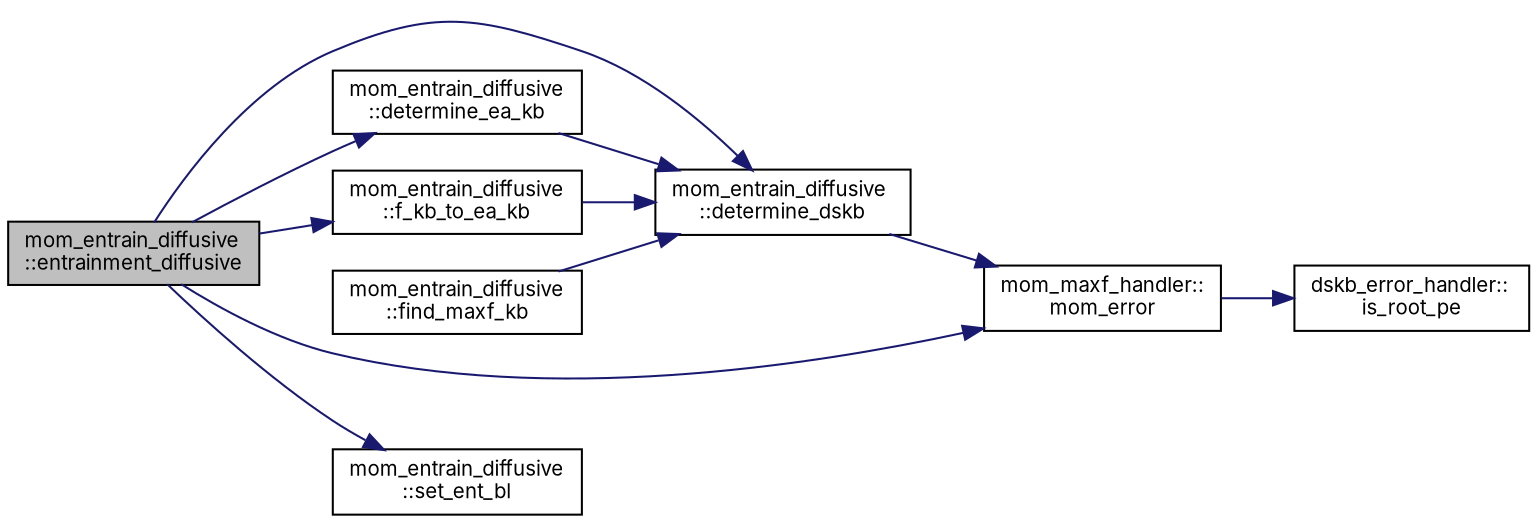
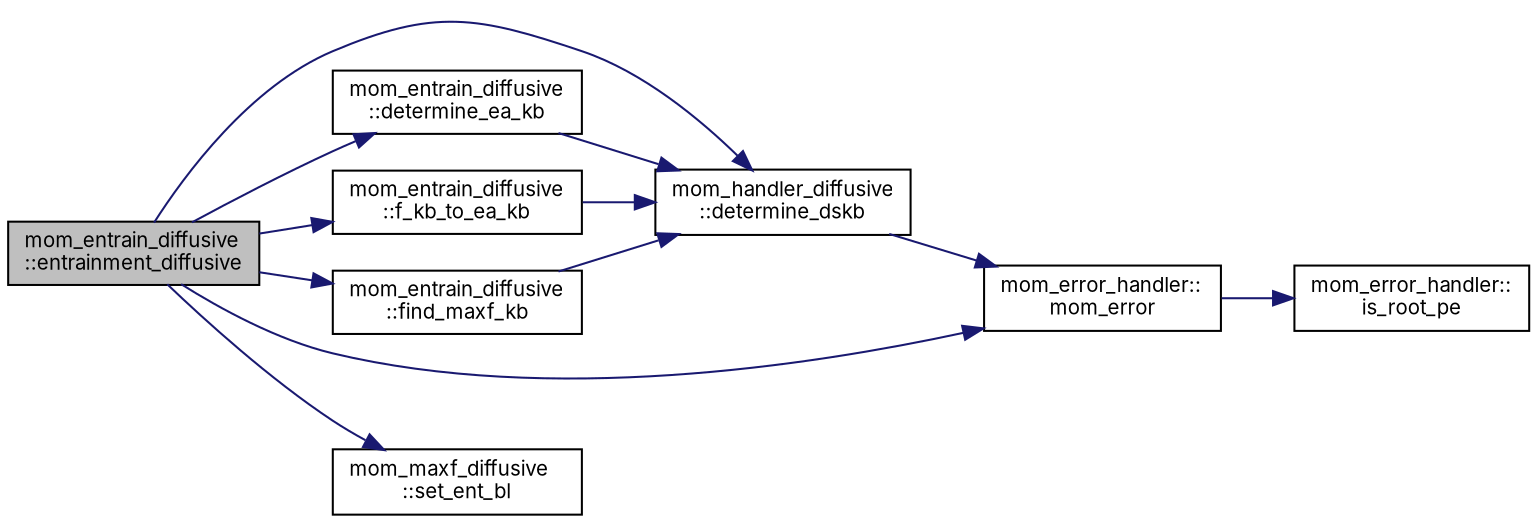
node "mom_entrain_diffusive ::determine_dskb": label "mom_entrain_diffusive ::determine_dskb" -> "mom_handler_diffusive ::determine_dskb"
edge "mom_entrain_diffusive ::entrainment_diffusive" -> "mom_entrain_diffusive ::find_maxf_kb": added
node "mom_maxf_handler:: mom_error": label "mom_maxf_handler:: mom_error" -> "mom_error_handler:: mom_error"
node "dskb_error_handler:: is_root_pe": label "dskb_error_handler:: is_root_pe" -> "mom_error_handler:: is_root_pe"
node "mom_entrain_diffusive ::set_ent_bl": label "mom_entrain_diffusive ::set_ent_bl" -> "mom_maxf_diffusive ::set_ent_bl"
